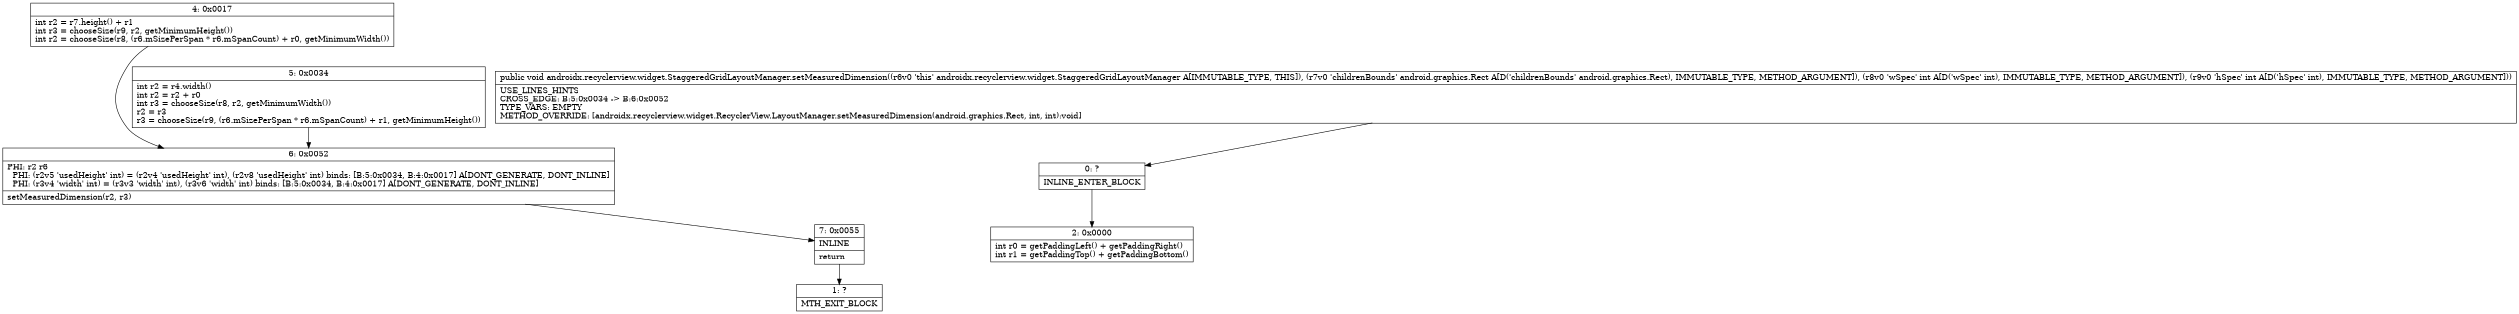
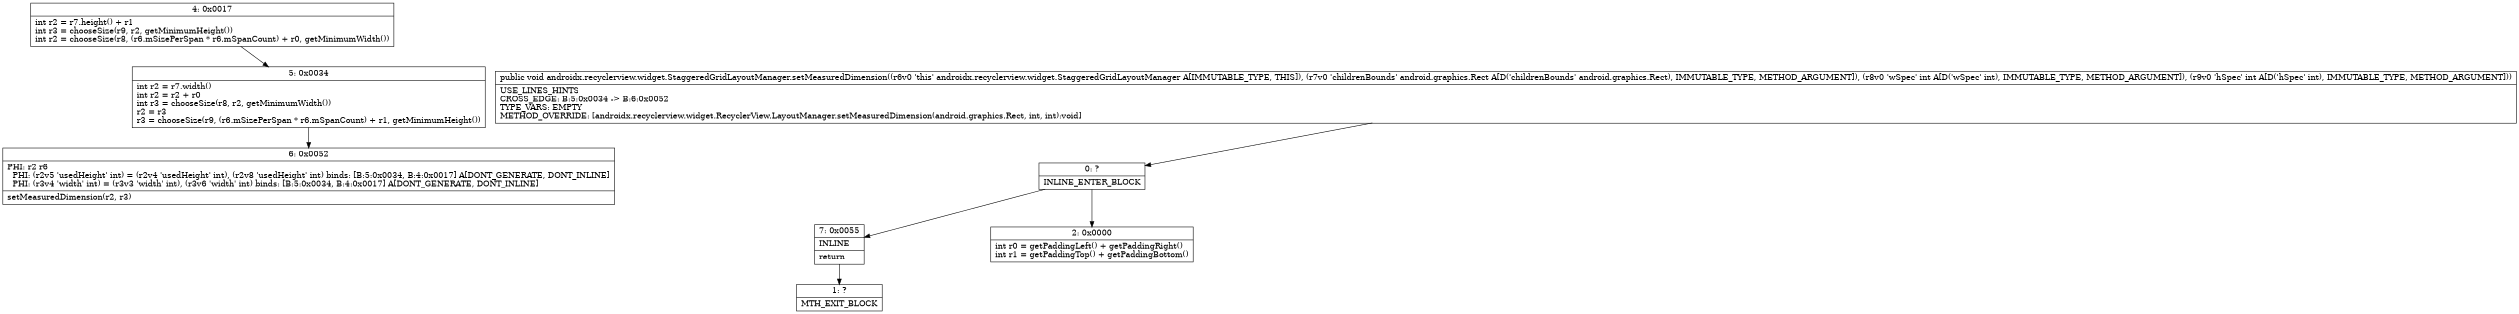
node "5: 0x0034": text "int r2 = r4.width()" -> "int r2 = r7.width()"
edge "4: 0x0017" -> "6: 0x0052": now "4: 0x0017" -> "5: 0x0034"
edge "6: 0x0052" -> "7: 0x0055": now "0: ?" -> "7: 0x0055"
